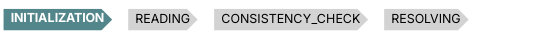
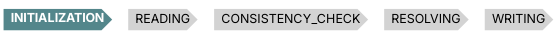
node "WRITING": added
